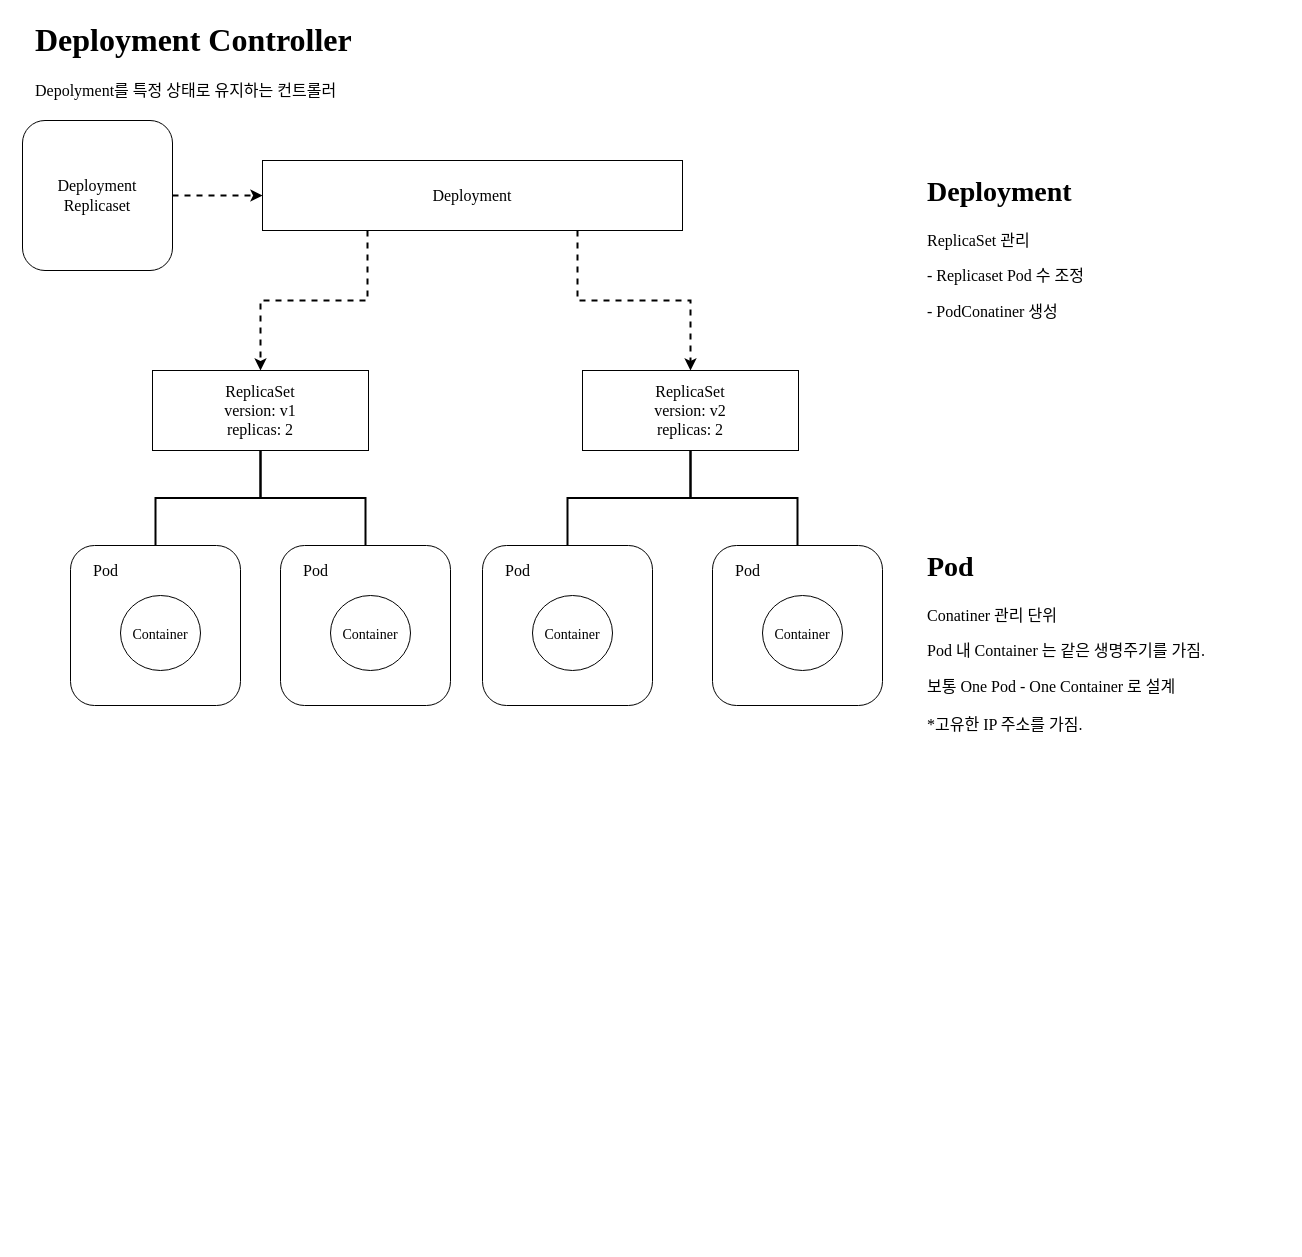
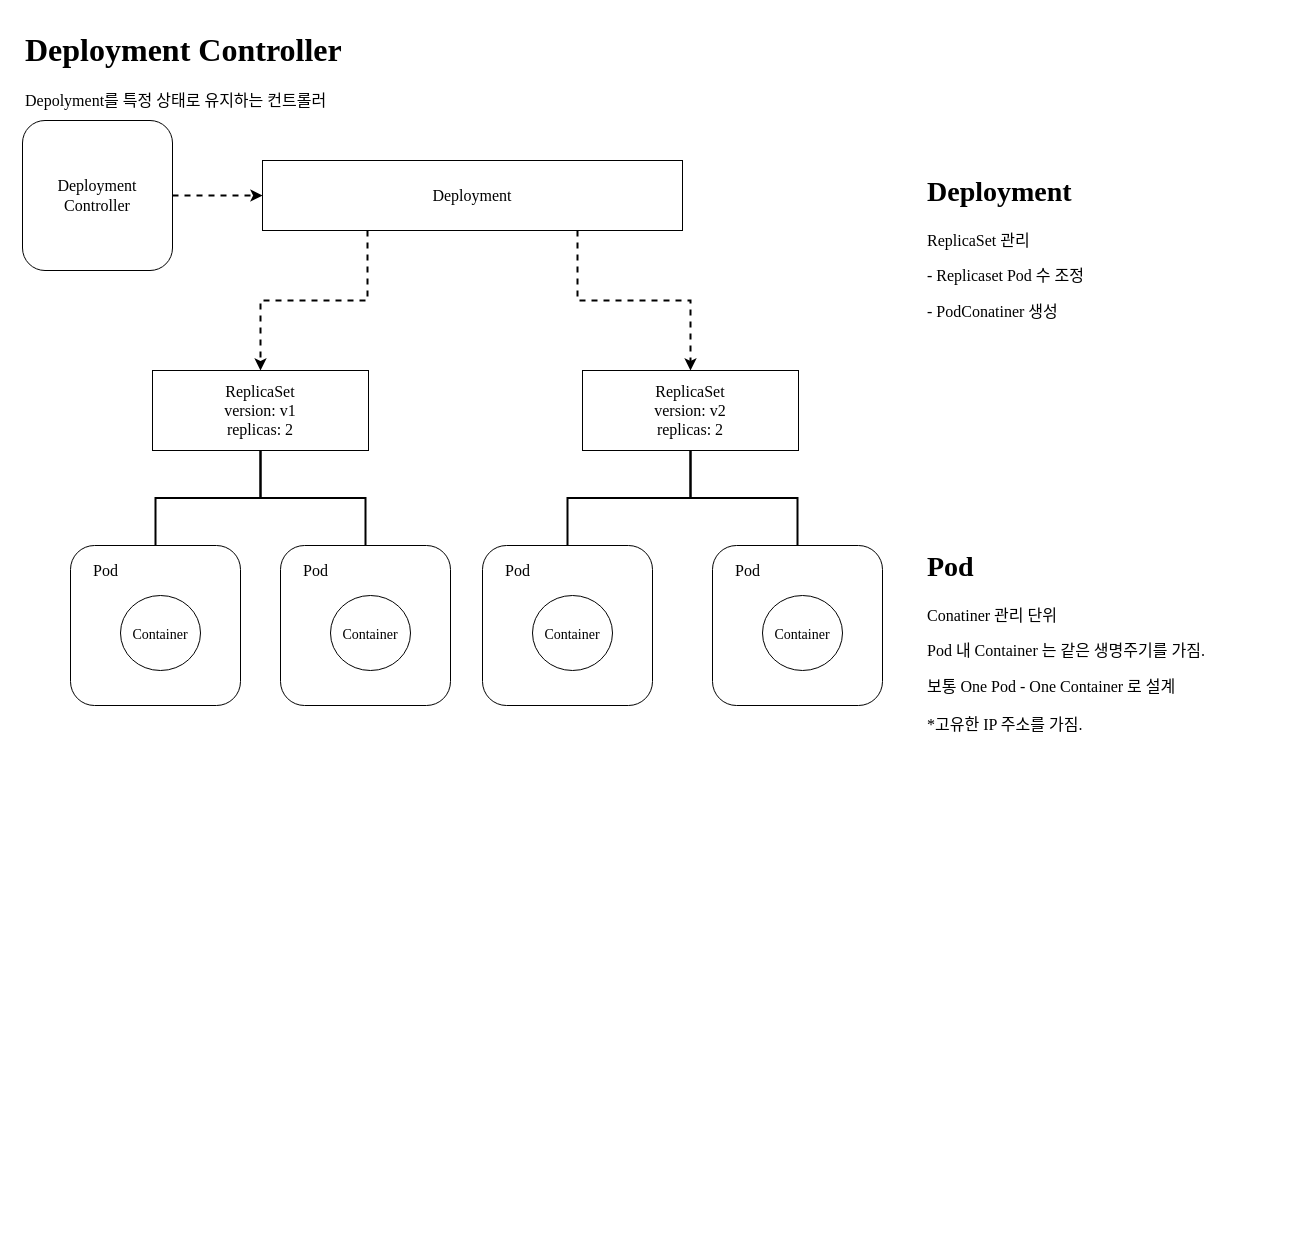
node "Deployment ControllerDepolyment를 특정 상태로 유지하는 컨트롤러": moved (226, 56) -> (216, 66)
node "Deployment Replicaset": label "Deployment Replicaset" -> "Deployment Controller"
